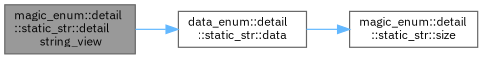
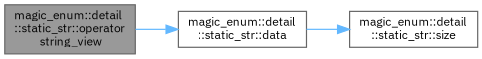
node "magic_enum::detail ::static_str::detail string_view": label "magic_enum::detail ::static_str::detail string_view" -> "magic_enum::detail ::static_str::operator string_view"
node "data_enum::detail ::static_str::data": label "data_enum::detail ::static_str::data" -> "magic_enum::detail ::static_str::data"
